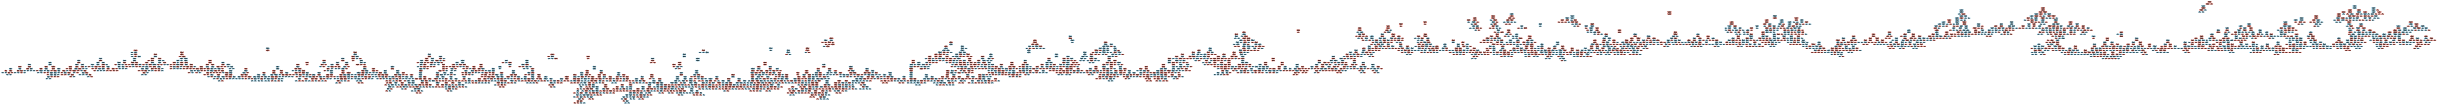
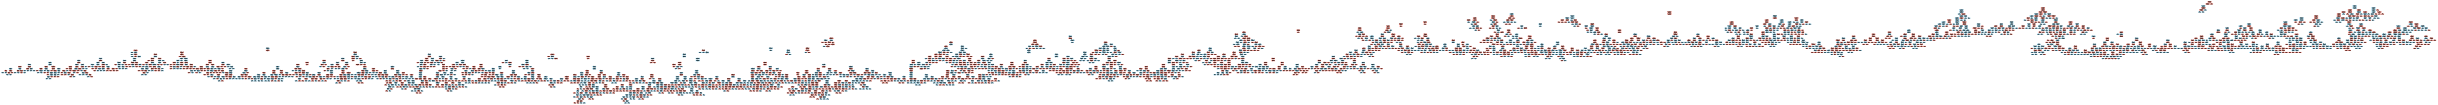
node "i <= 3.03 mse = 966571018.24 samples = 5 value = 557372.4": fillcolor skyblue -> salmon
